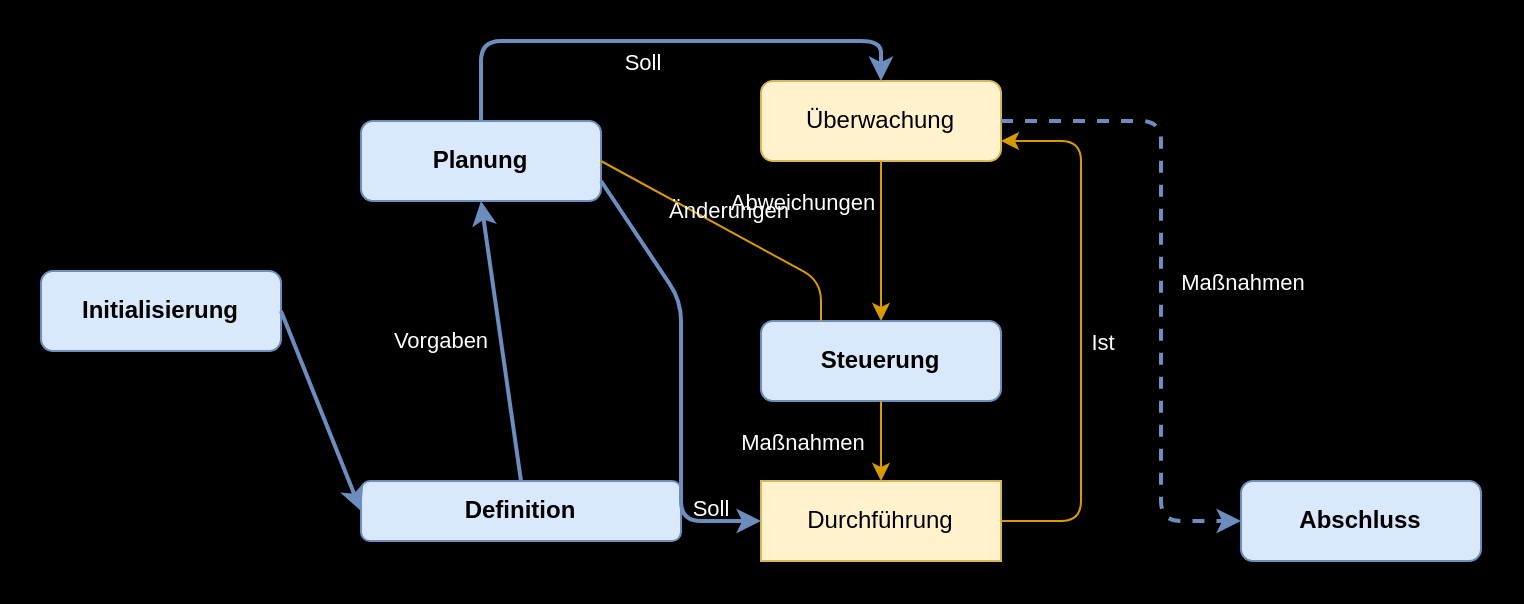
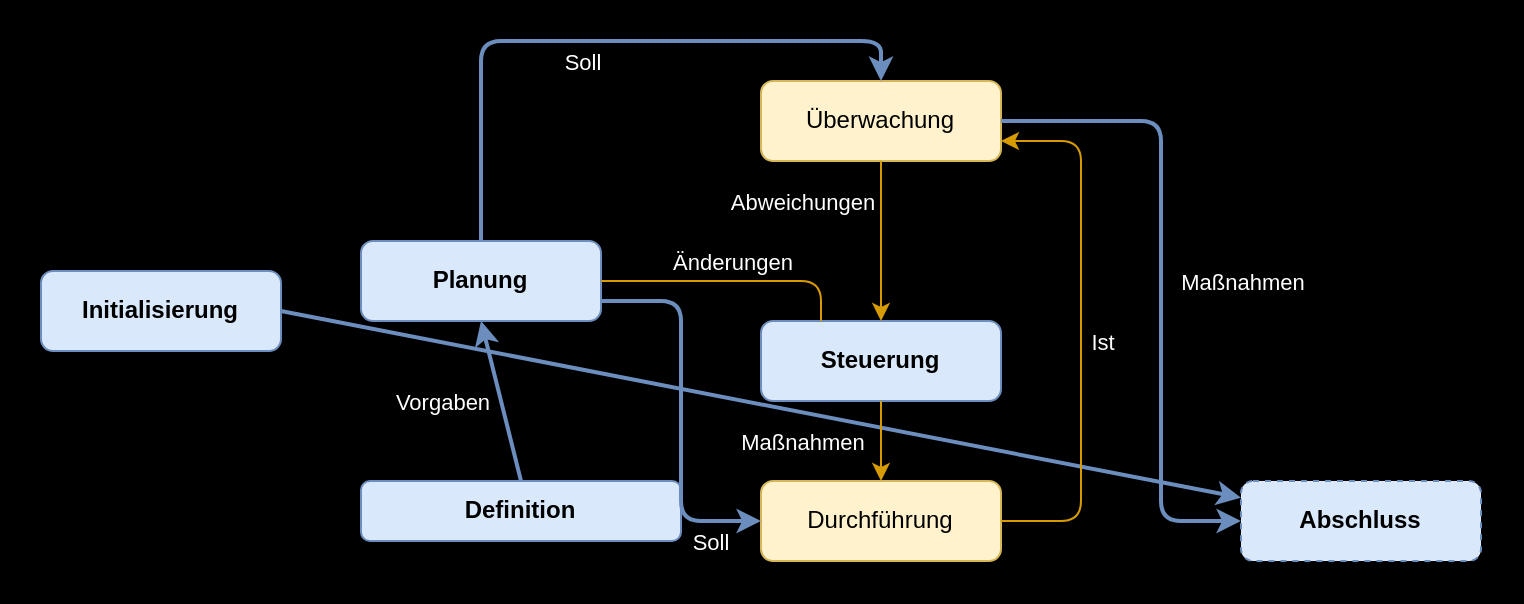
node "Planung": moved (481, 161) -> (481, 281)
edge "Initialisierung" -> "Definition": now "Initialisierung" -> "Abschluss"
edge "Überwachung" -> "Abschluss": style dashed -> solid
node "Durchführung": shape rectangle -> rounded rectangle
node "Abschluss": style solid -> dashed
